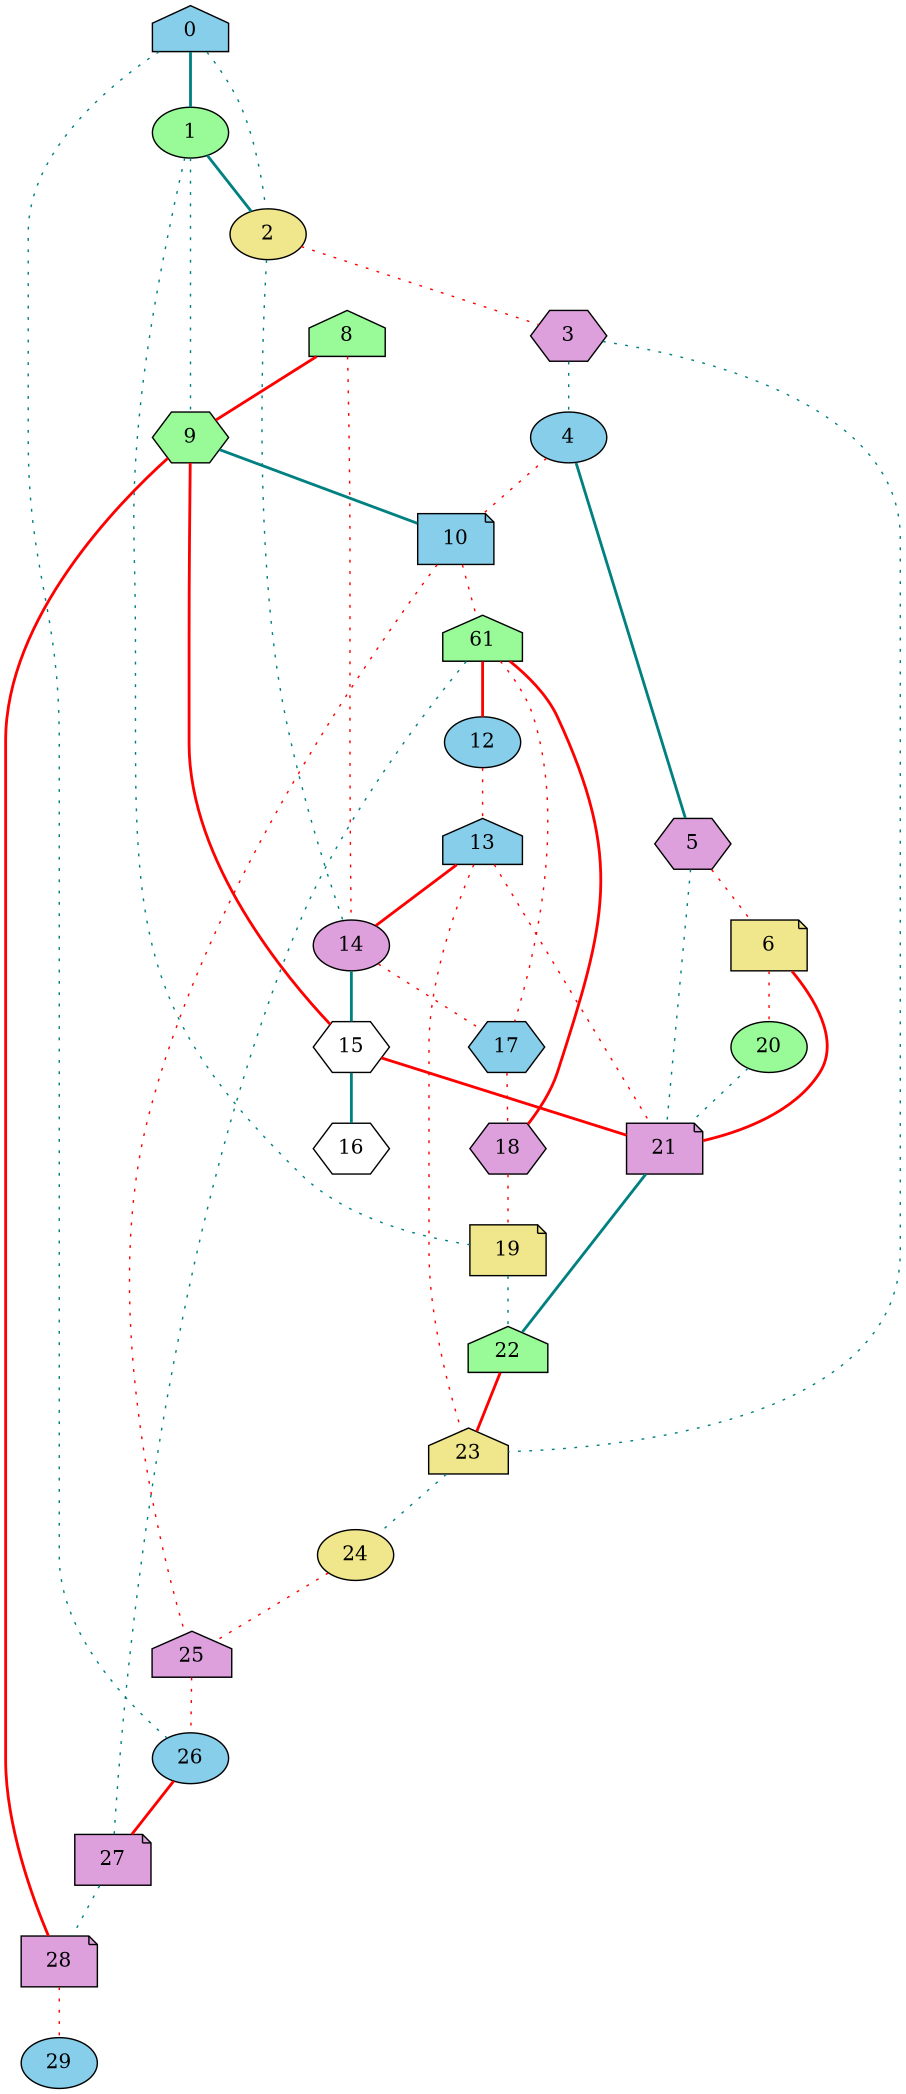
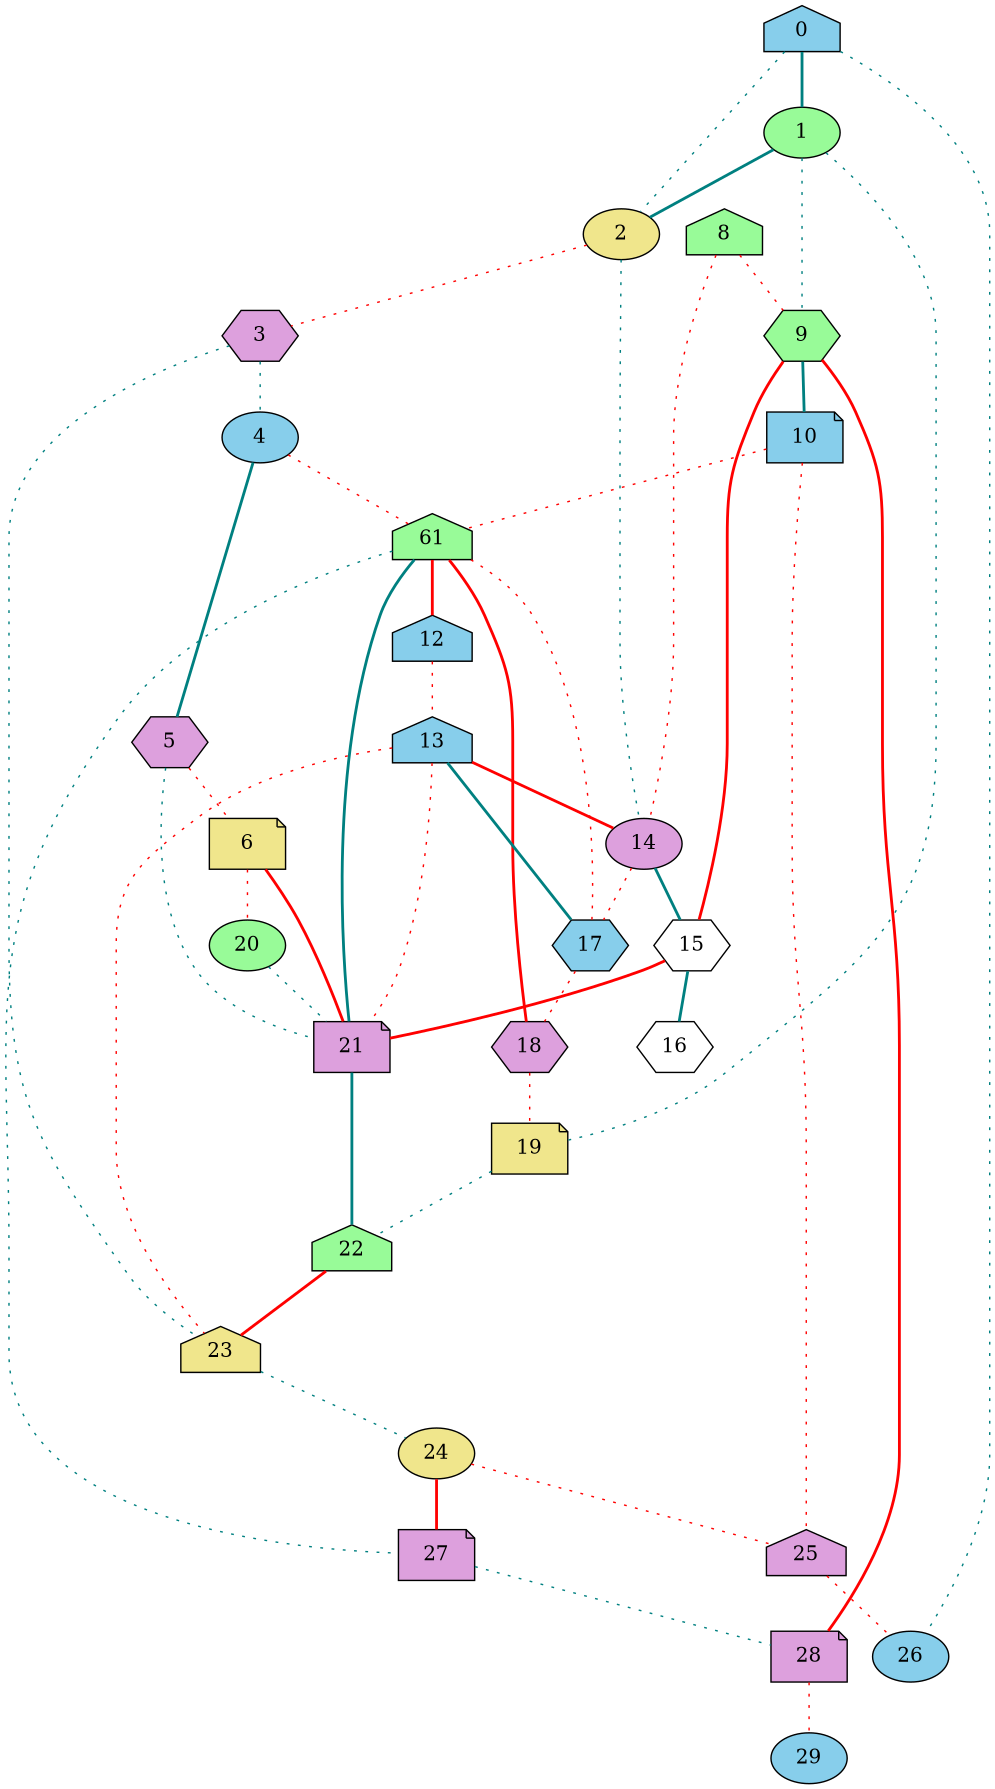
edge "8" -- "9": style bold -> dotted
edge "4" -- "10": now "4" -- "61"
node "12": shape ellipse -> house
edge "61" -- "21": added
edge "13" -- "17": added
edge "26" -- "27": now "24" -- "27"
